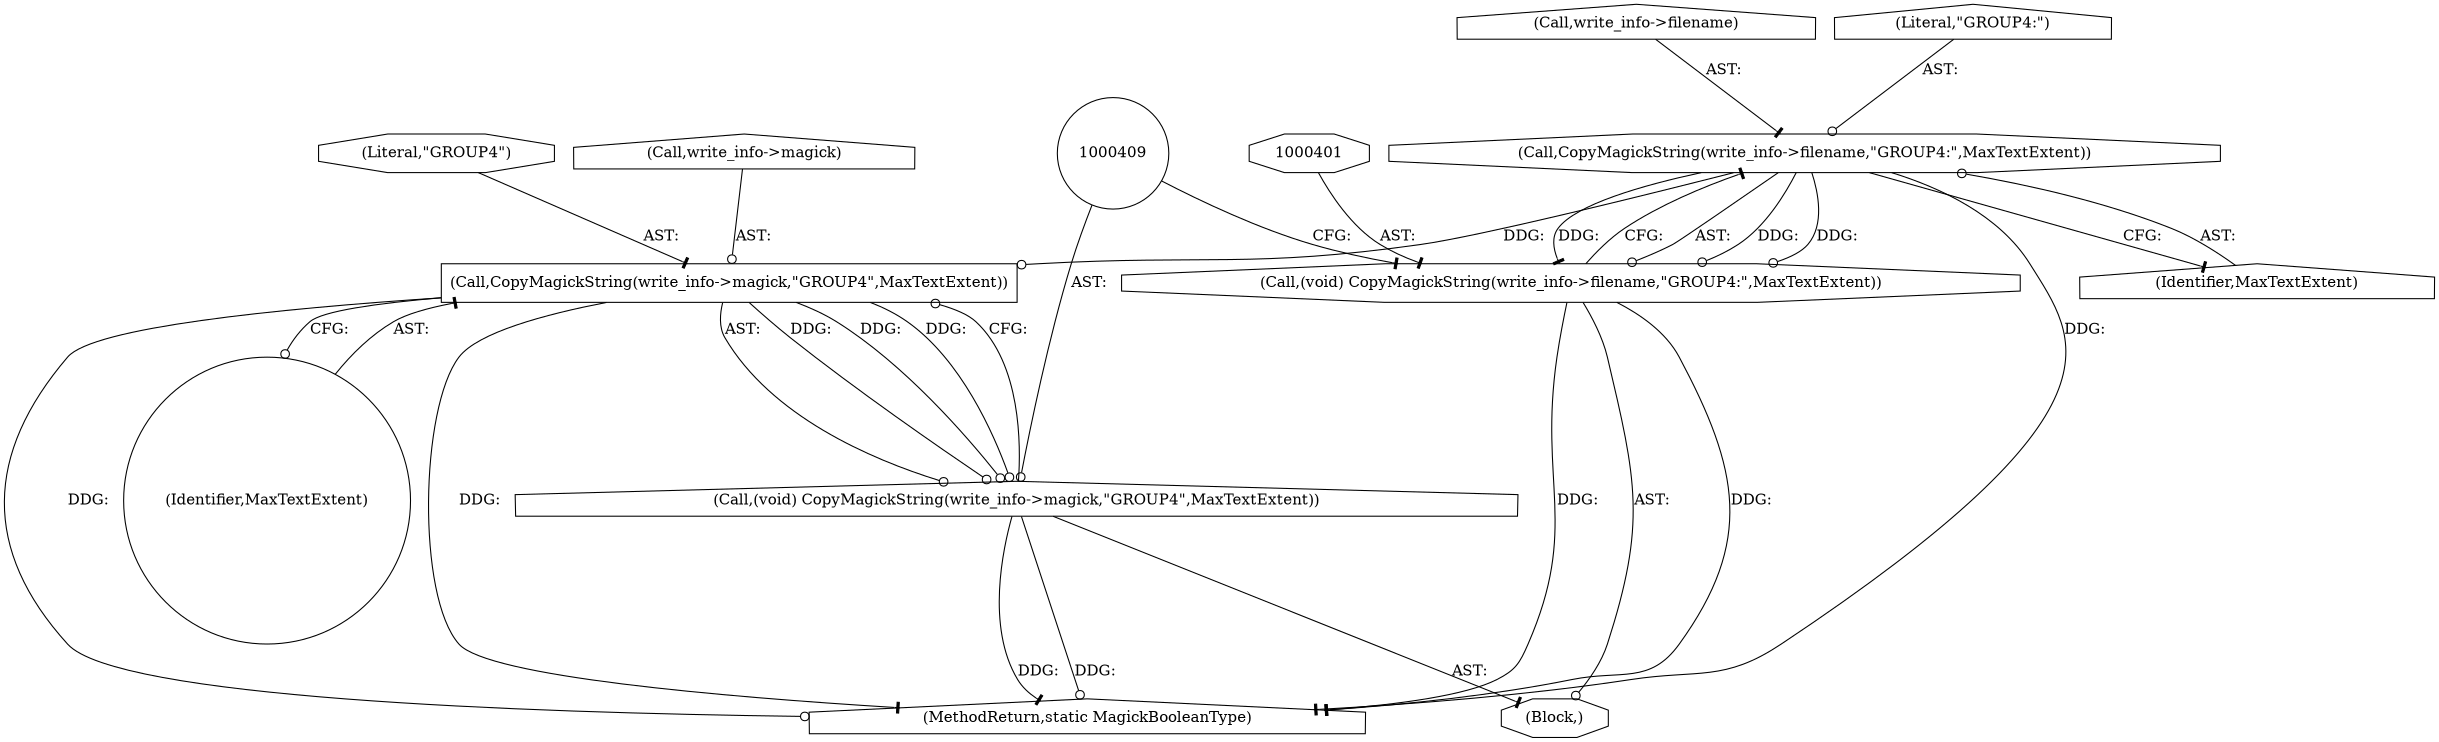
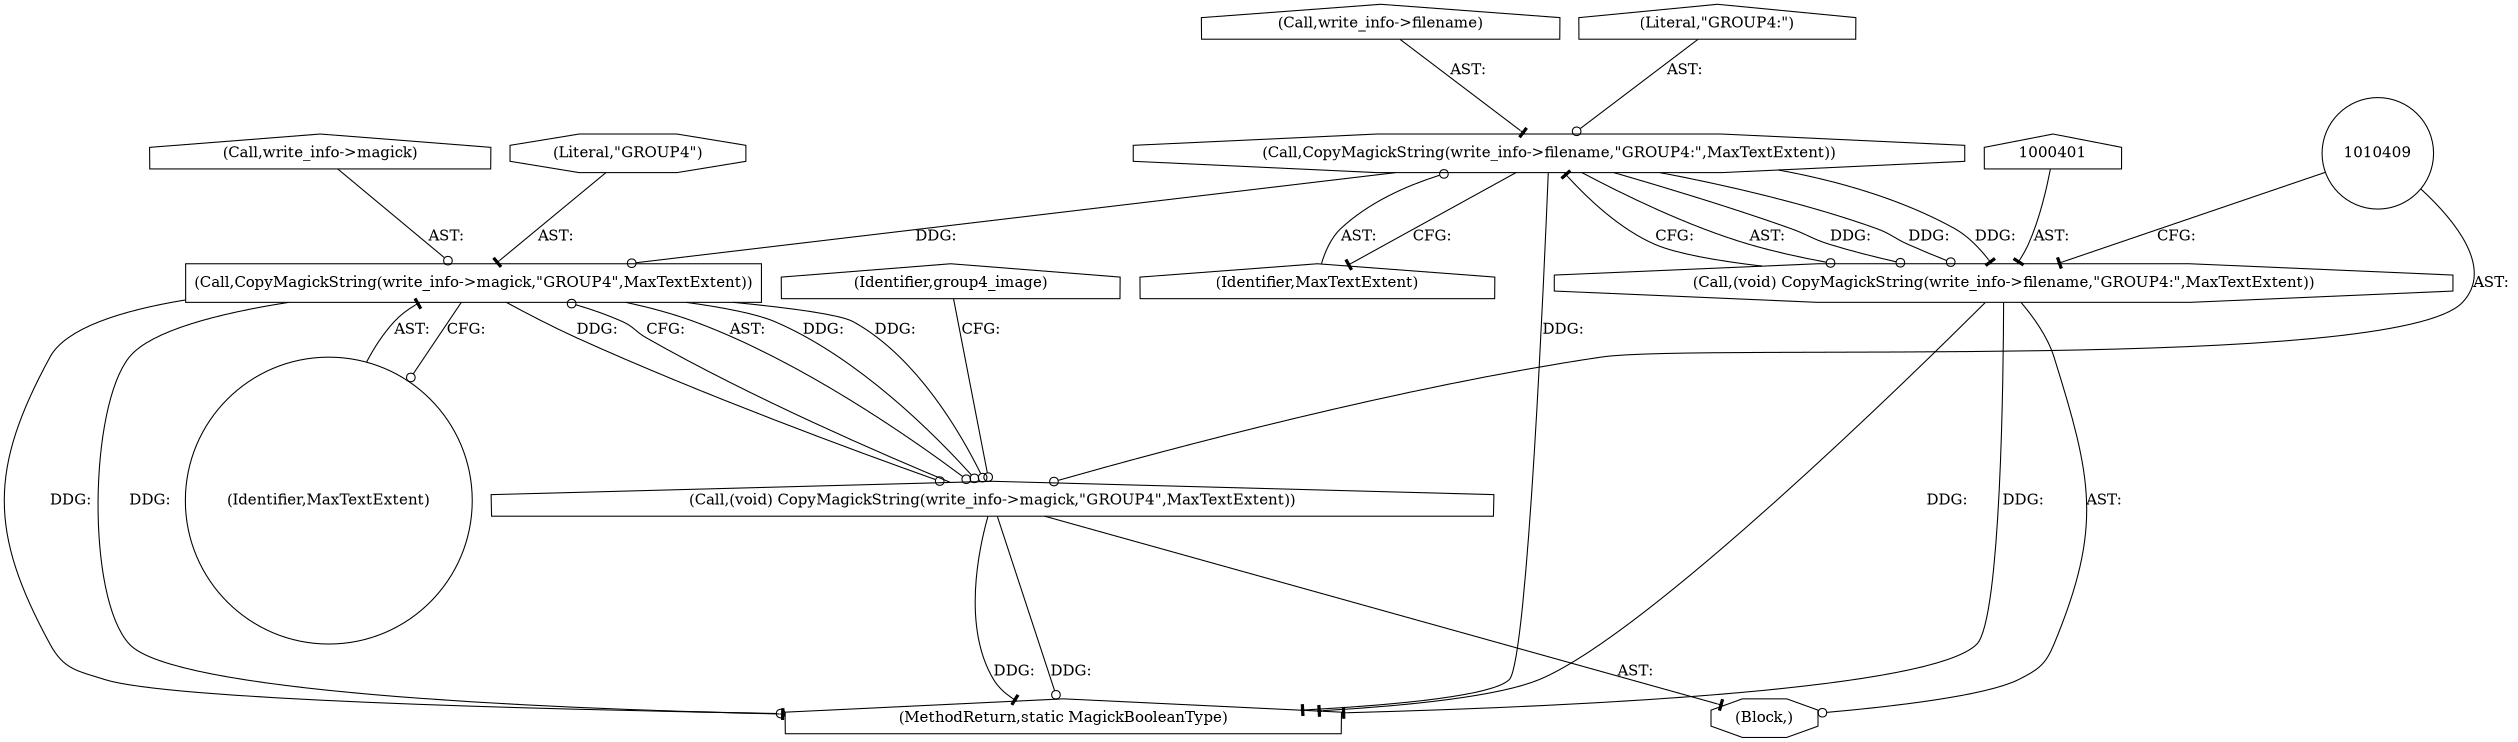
node "1000409": label "1000409" -> "1010409"
node "1000401": shape octagon -> house
node "(Identifier,group4_image)": added
